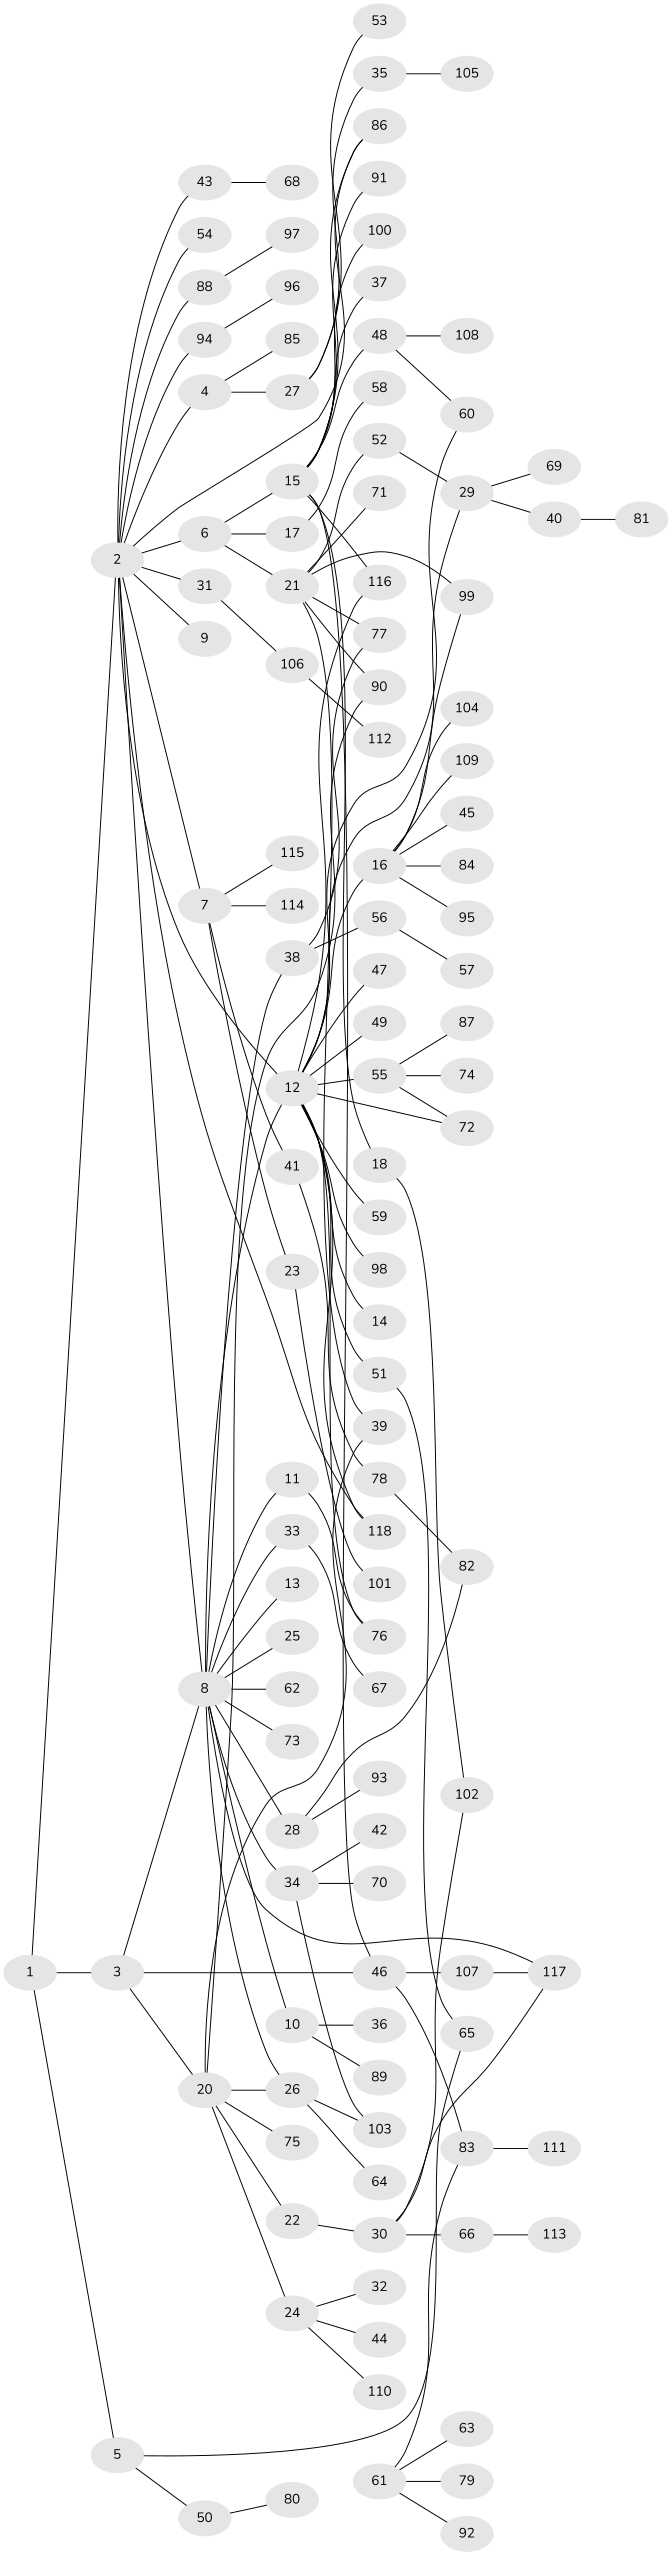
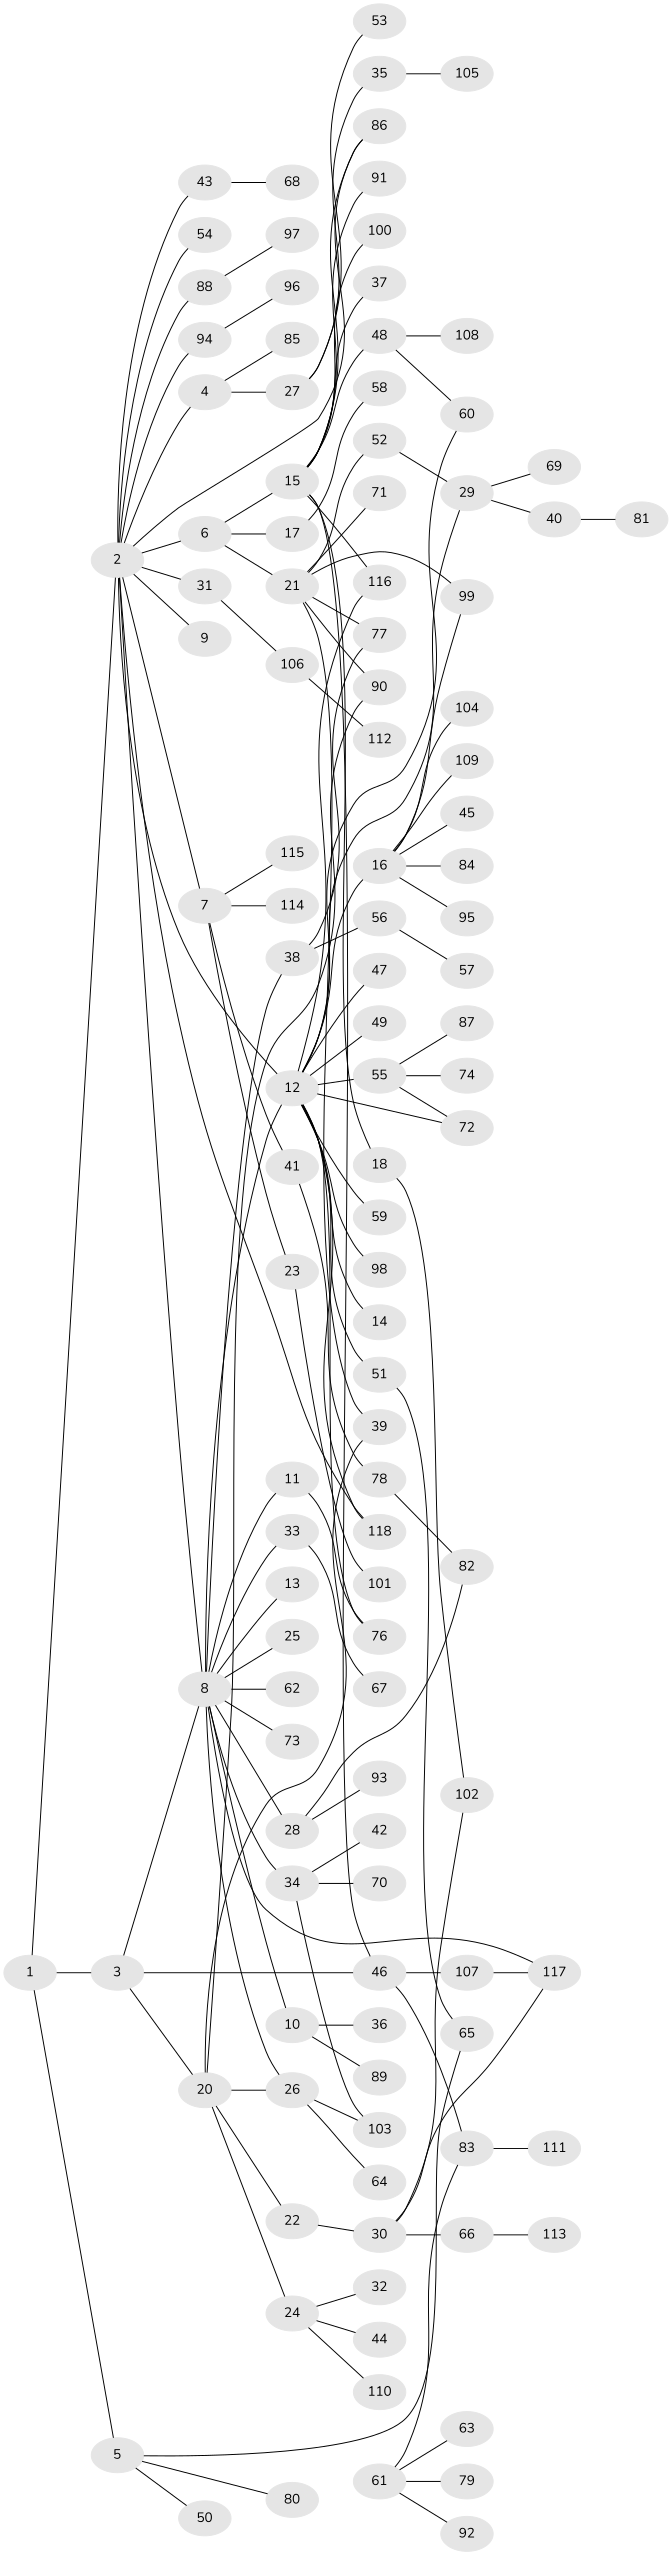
node "75": removed
edge "80" -- "50": now "80" -- "5"
